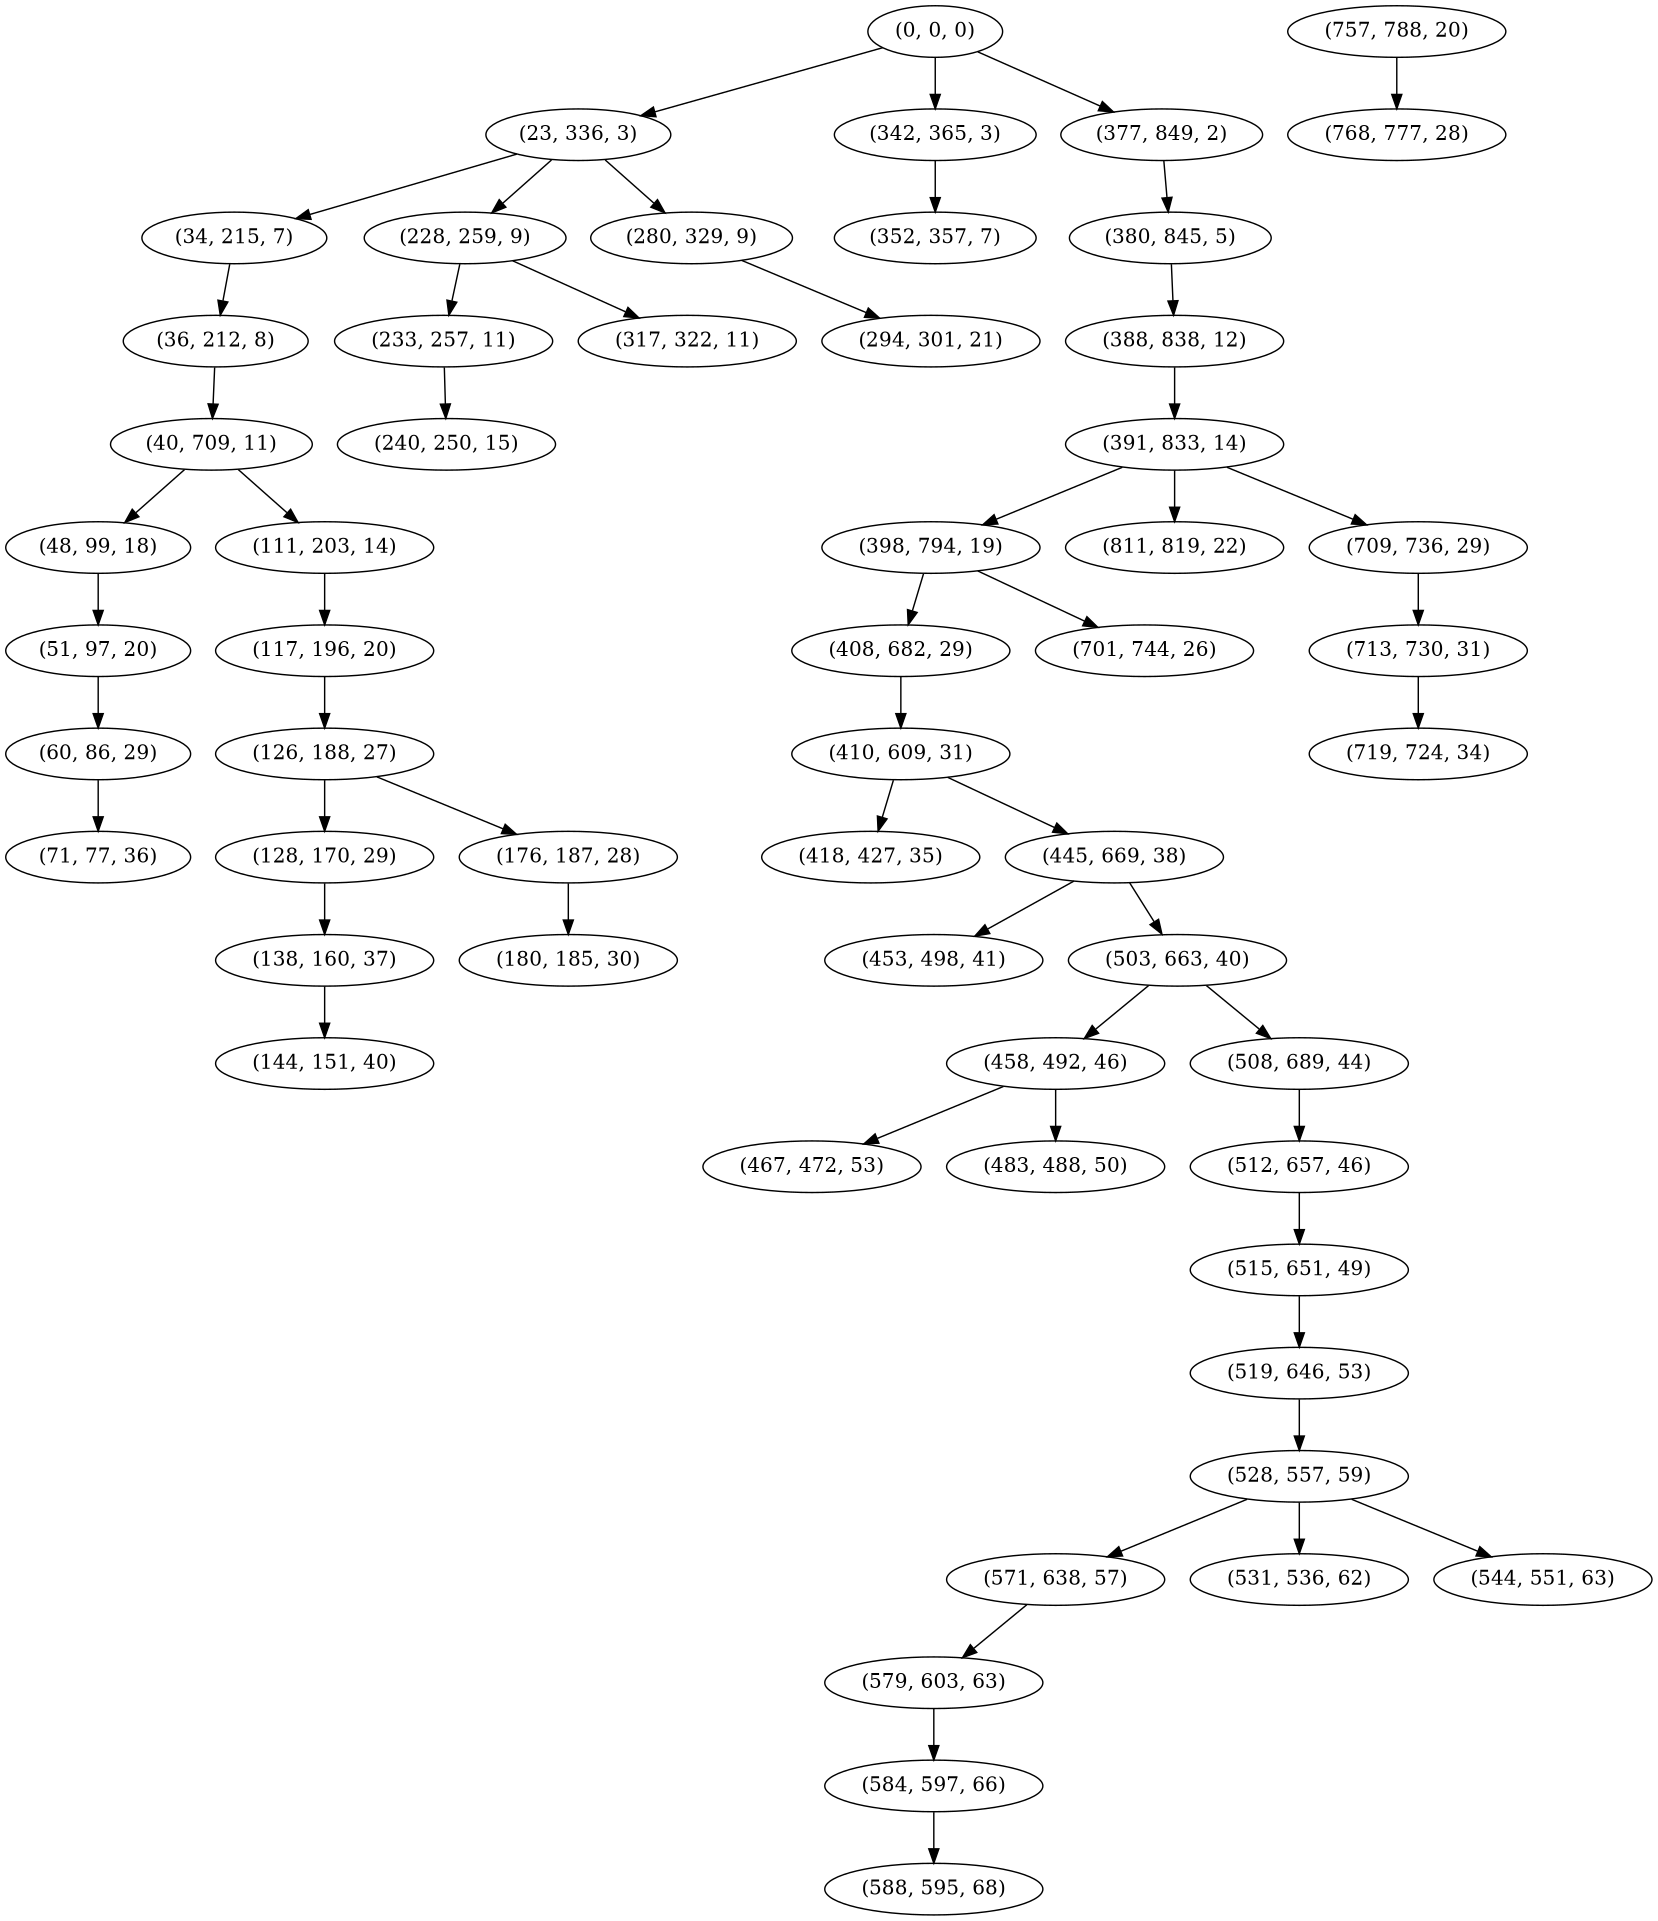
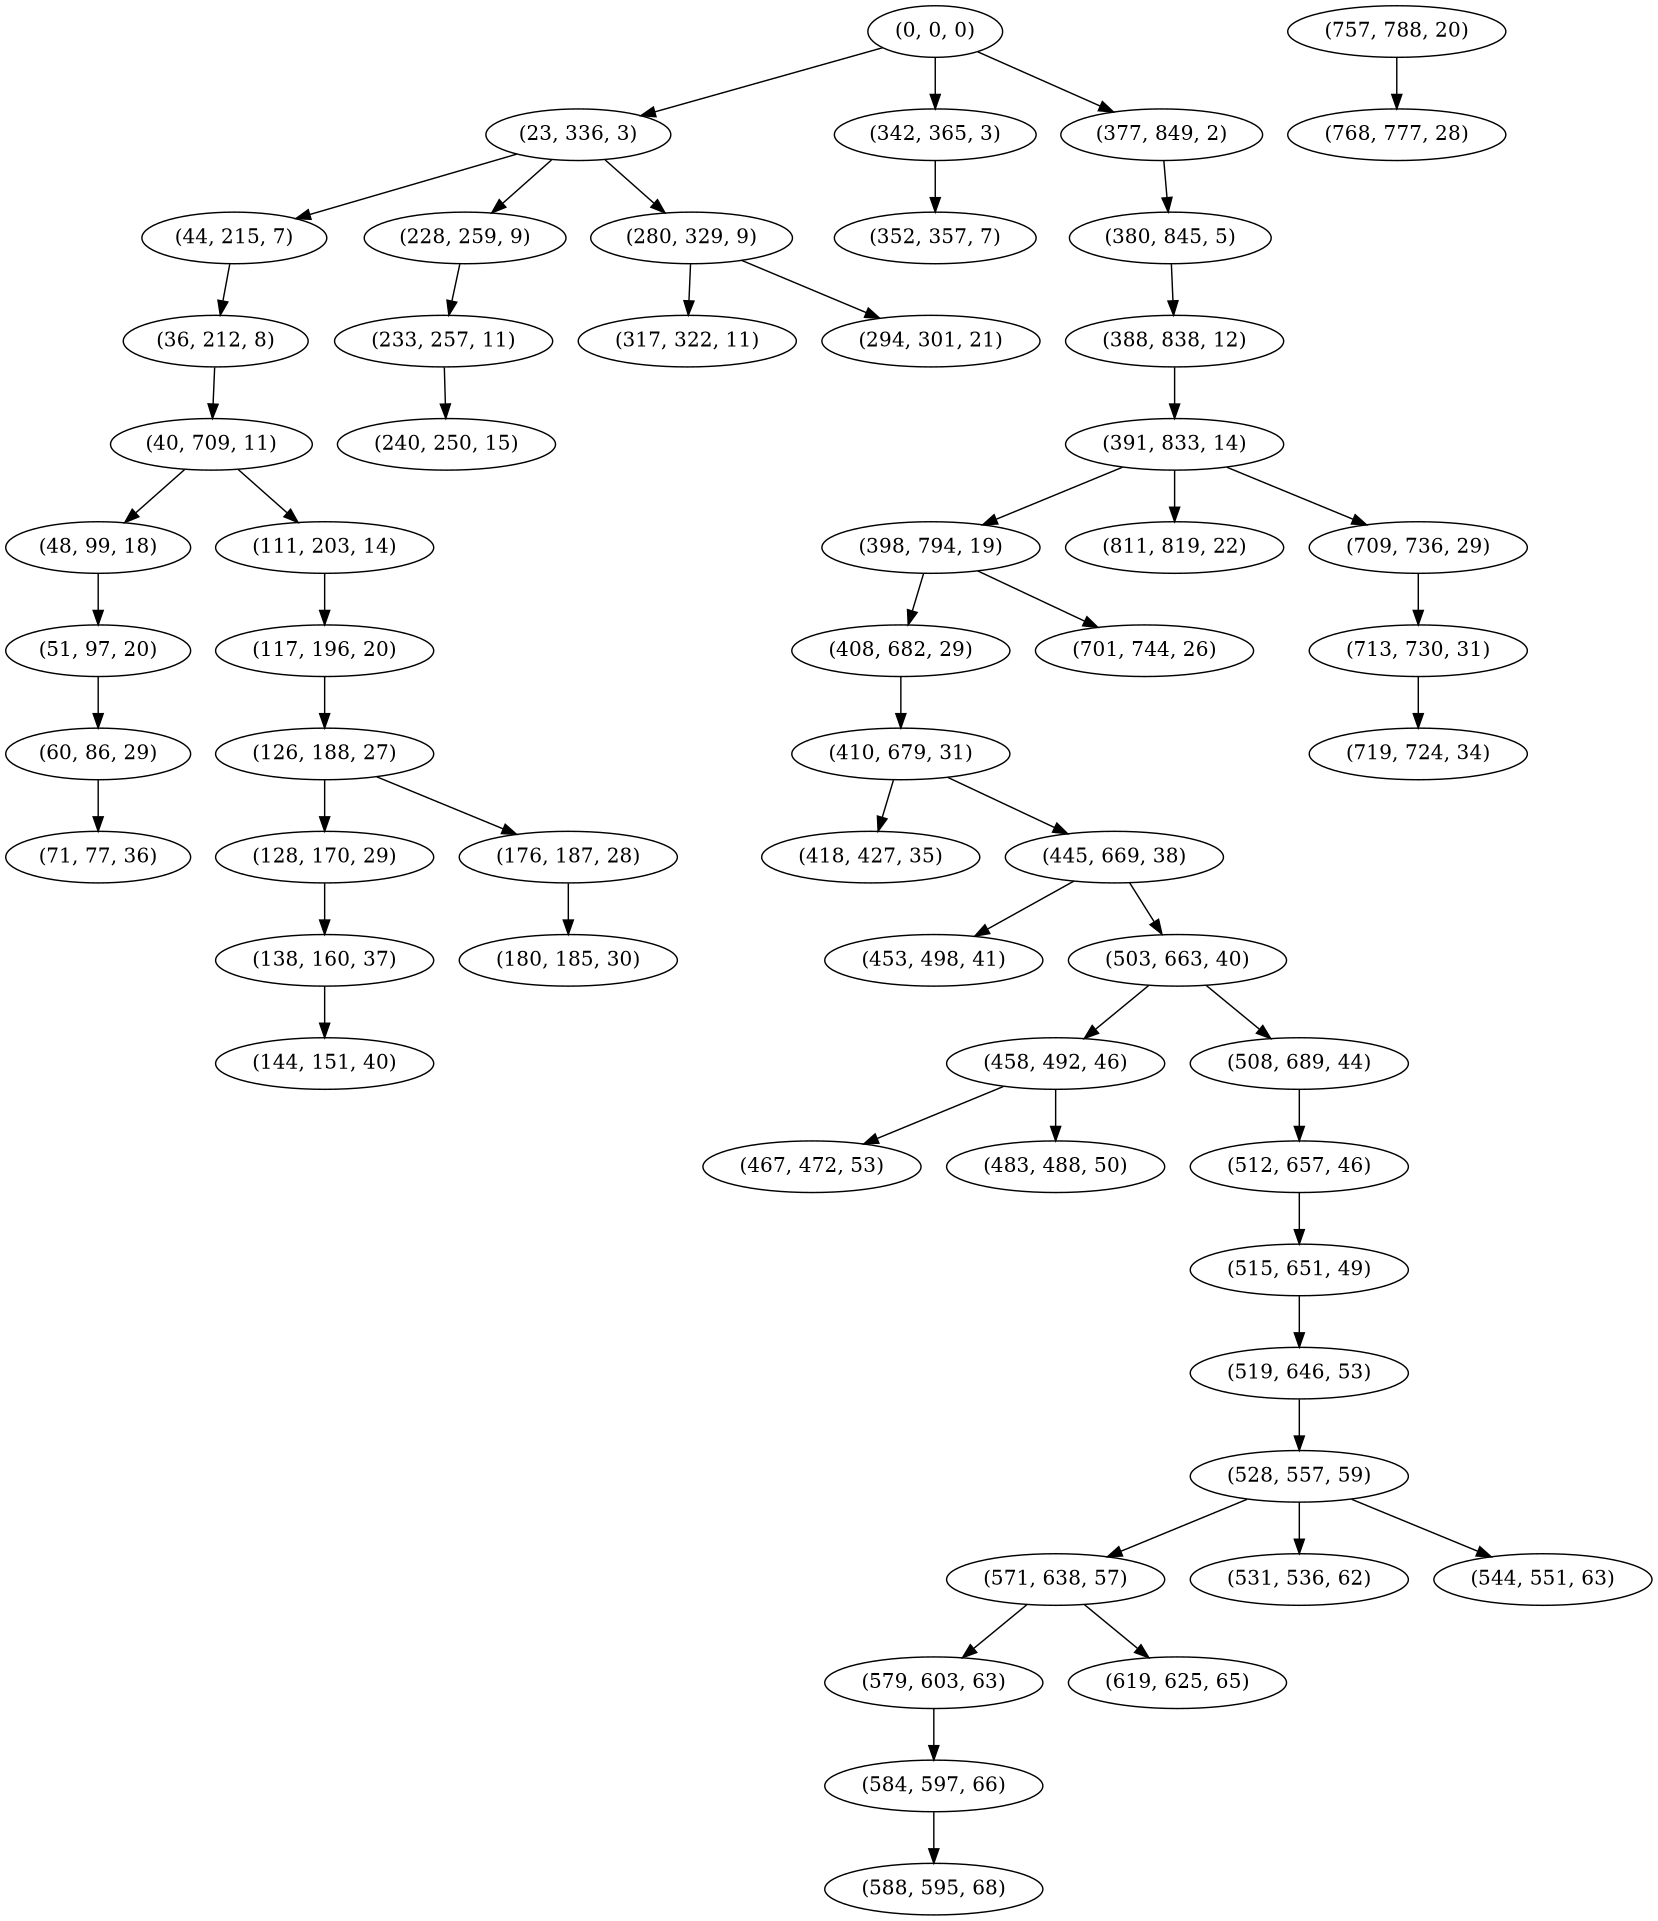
node "(34, 215, 7)": label "(34, 215, 7)" -> "(44, 215, 7)"
edge "(228, 259, 9)" -> "(317, 322, 11)": now "(280, 329, 9)" -> "(317, 322, 11)"
node "(410, 609, 31)": label "(410, 609, 31)" -> "(410, 679, 31)"
node "(619, 625, 65)": added
